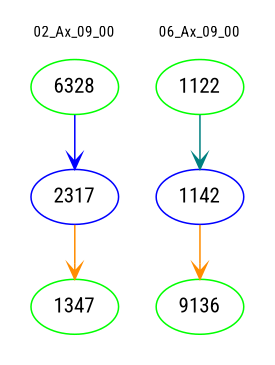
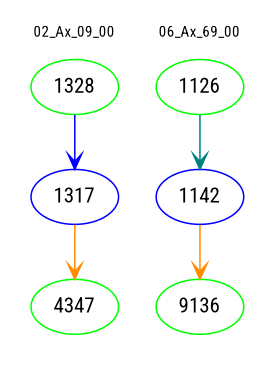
cluster "06_Ax_09_00": label "06_Ax_09_00" -> "06_Ax_69_00"
node "6328": label "6328" -> "1328"
node "1122": label "1122" -> "1126"
node "2317": label "2317" -> "1317"
node "1347": label "1347" -> "4347"
